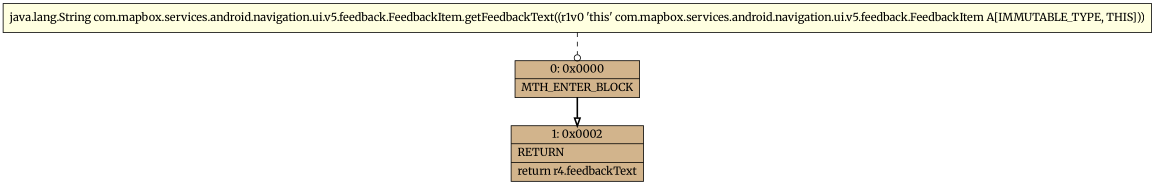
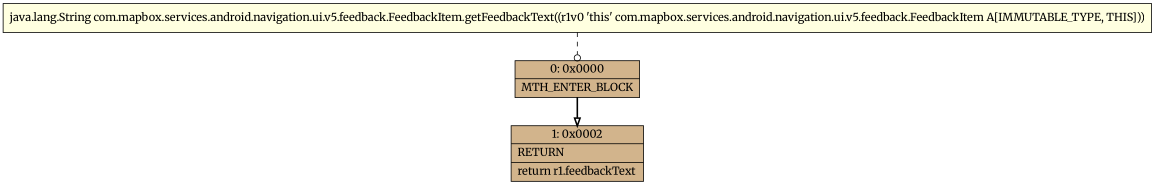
node "1: 0x0002": text "return r4.feedbackText" -> "return r1.feedbackText"
